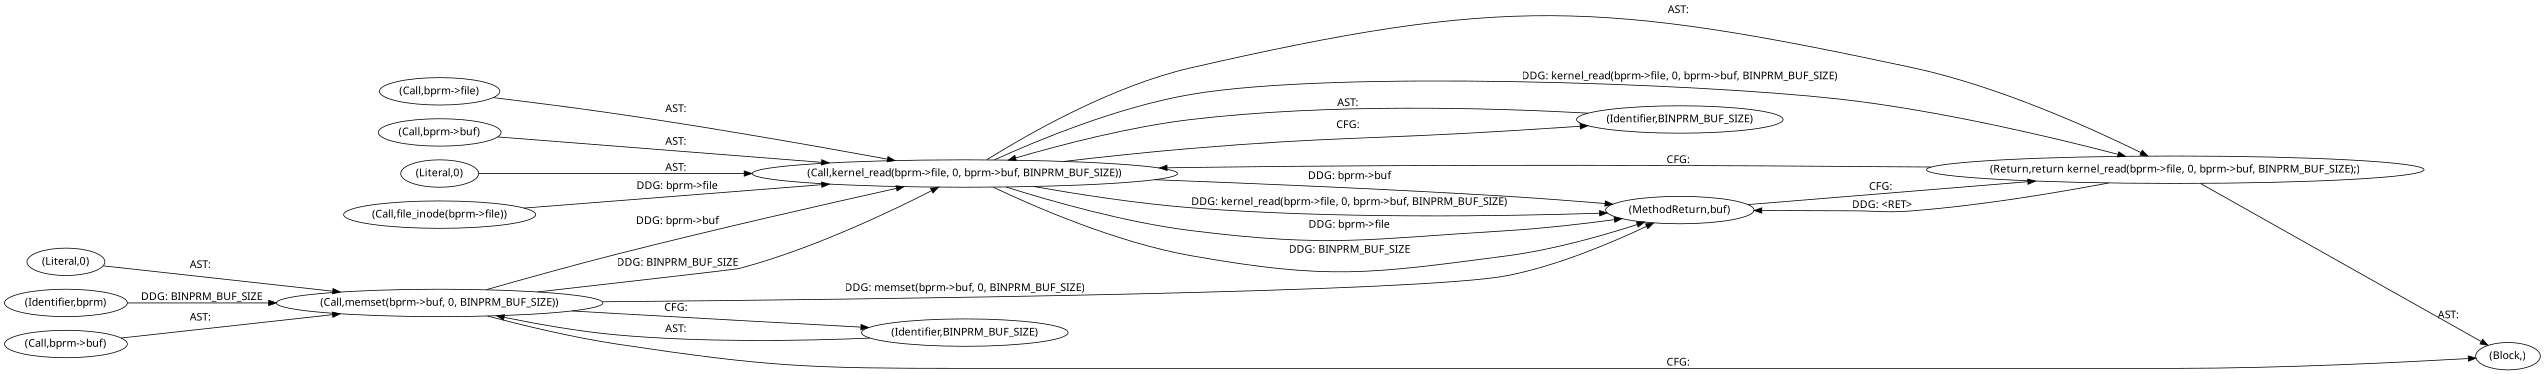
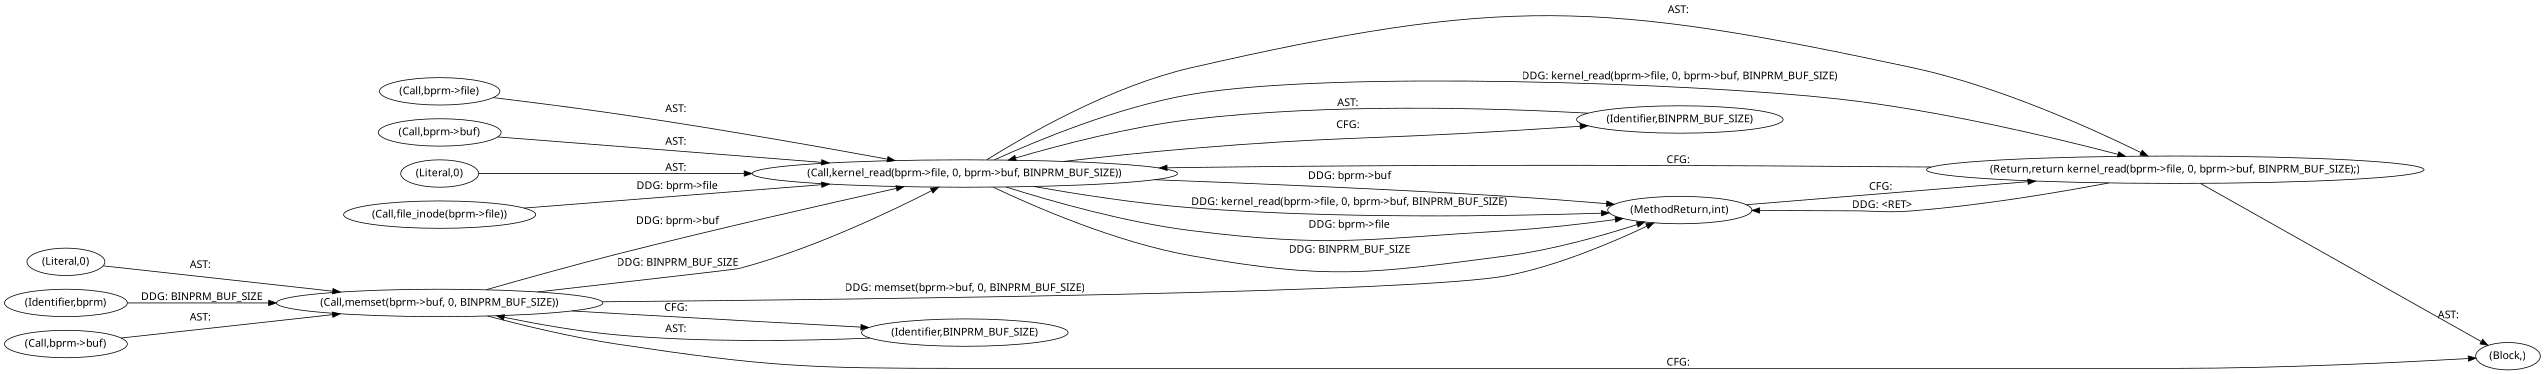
node "(MethodReturn,buf)": label "(MethodReturn,buf)" -> "(MethodReturn,int)"
